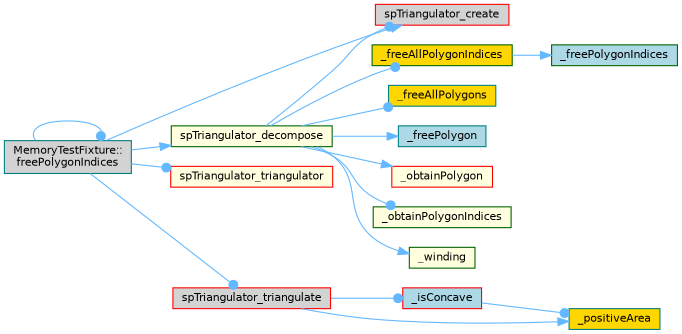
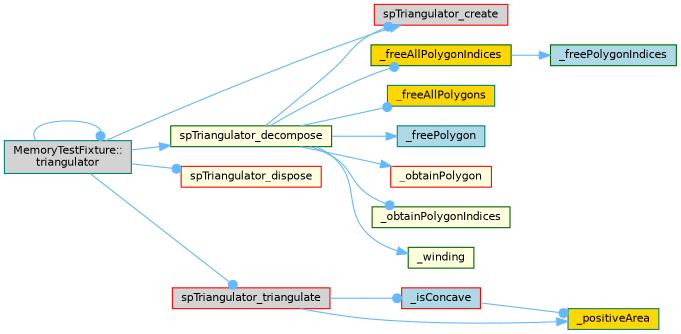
node "MemoryTestFixture:: freePolygonIndices": label "MemoryTestFixture:: freePolygonIndices" -> "MemoryTestFixture:: triangulator"
node "spTriangulator_triangulator": label "spTriangulator_triangulator" -> "spTriangulator_dispose"
